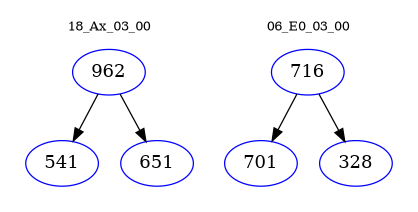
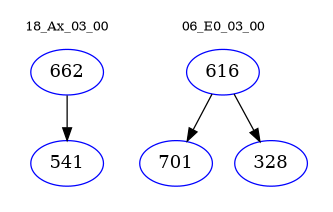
node "962": label "962" -> "662"
node "716": label "716" -> "616"
node "651": removed
